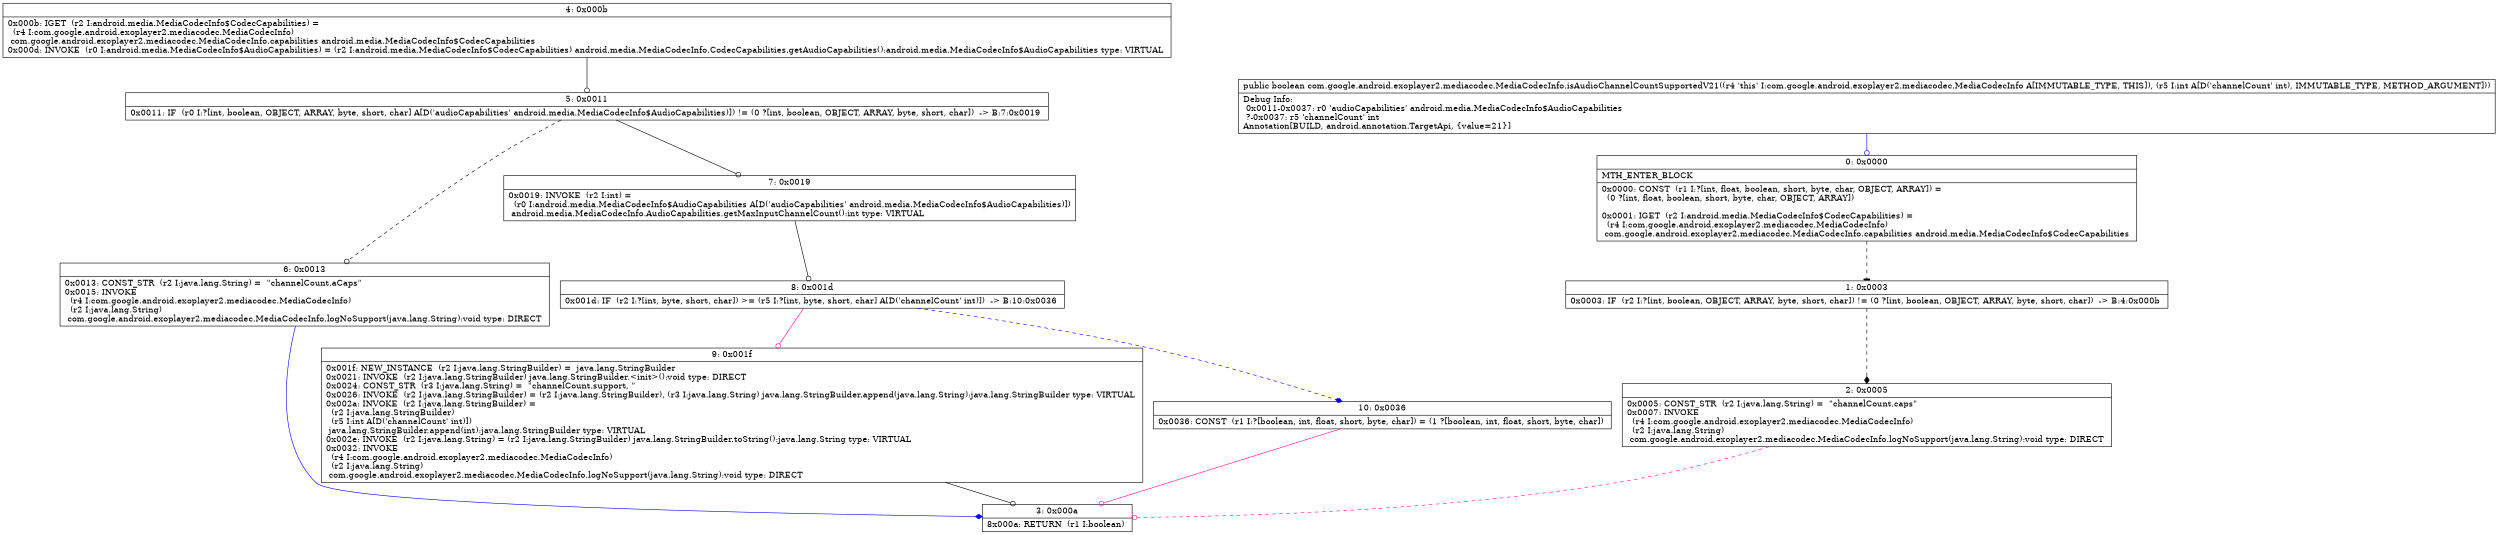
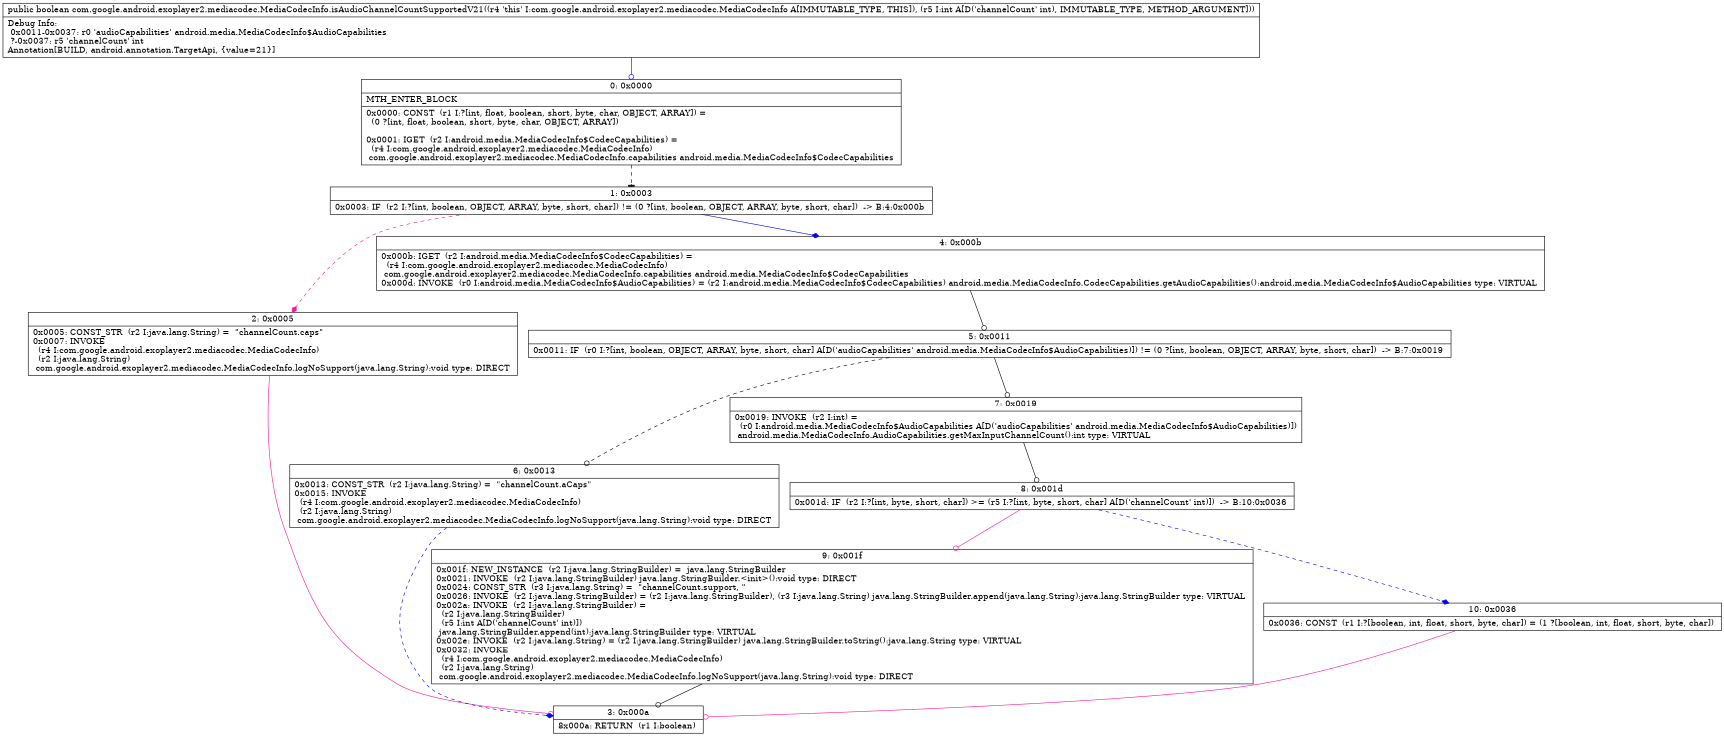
edge "1: 0x0003" -> "4: 0x000b": added
edge "1: 0x0003" -> "2: 0x0005": color black -> deeppink
edge "2: 0x0005" -> "3: 0x000a": style dashed -> solid
edge "6: 0x0013" -> "3: 0x000a": style solid -> dashed
